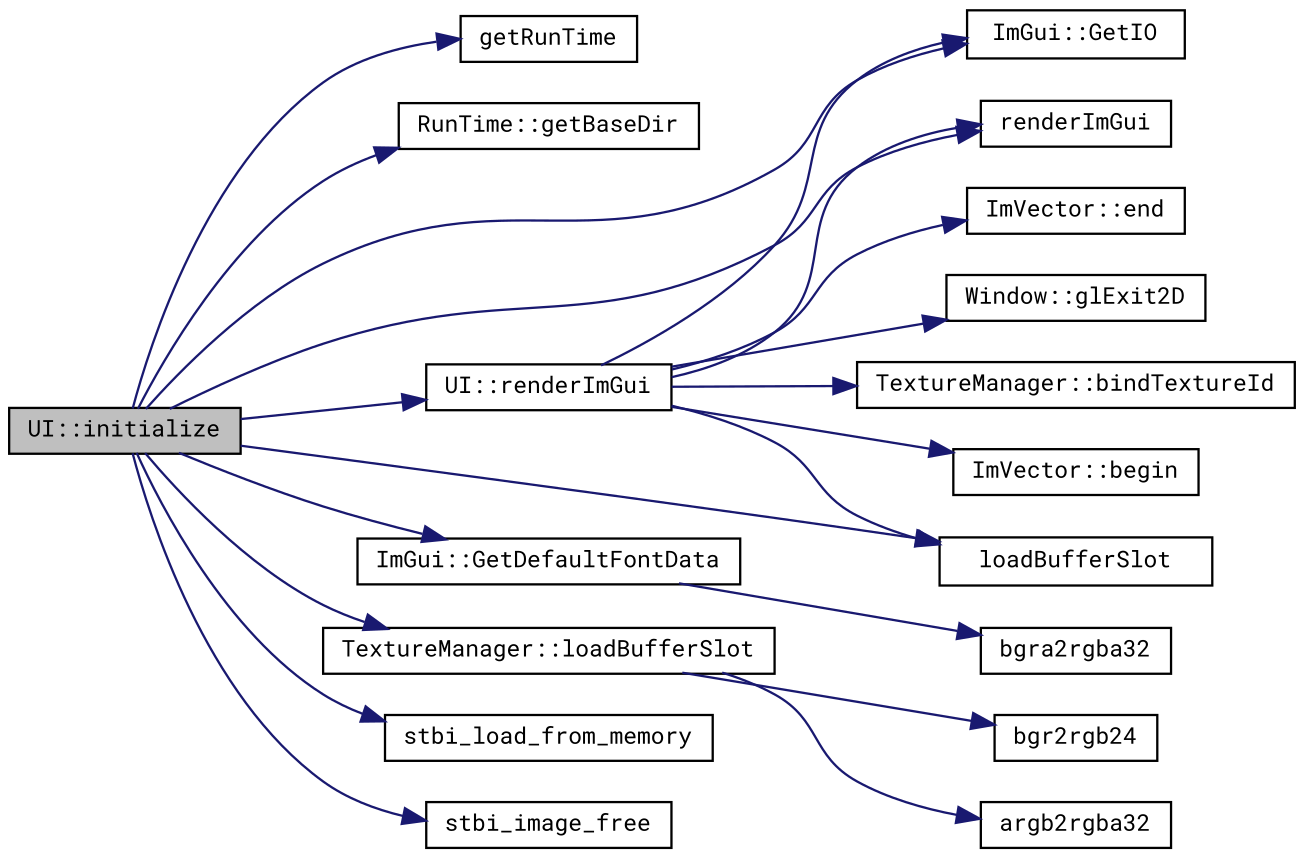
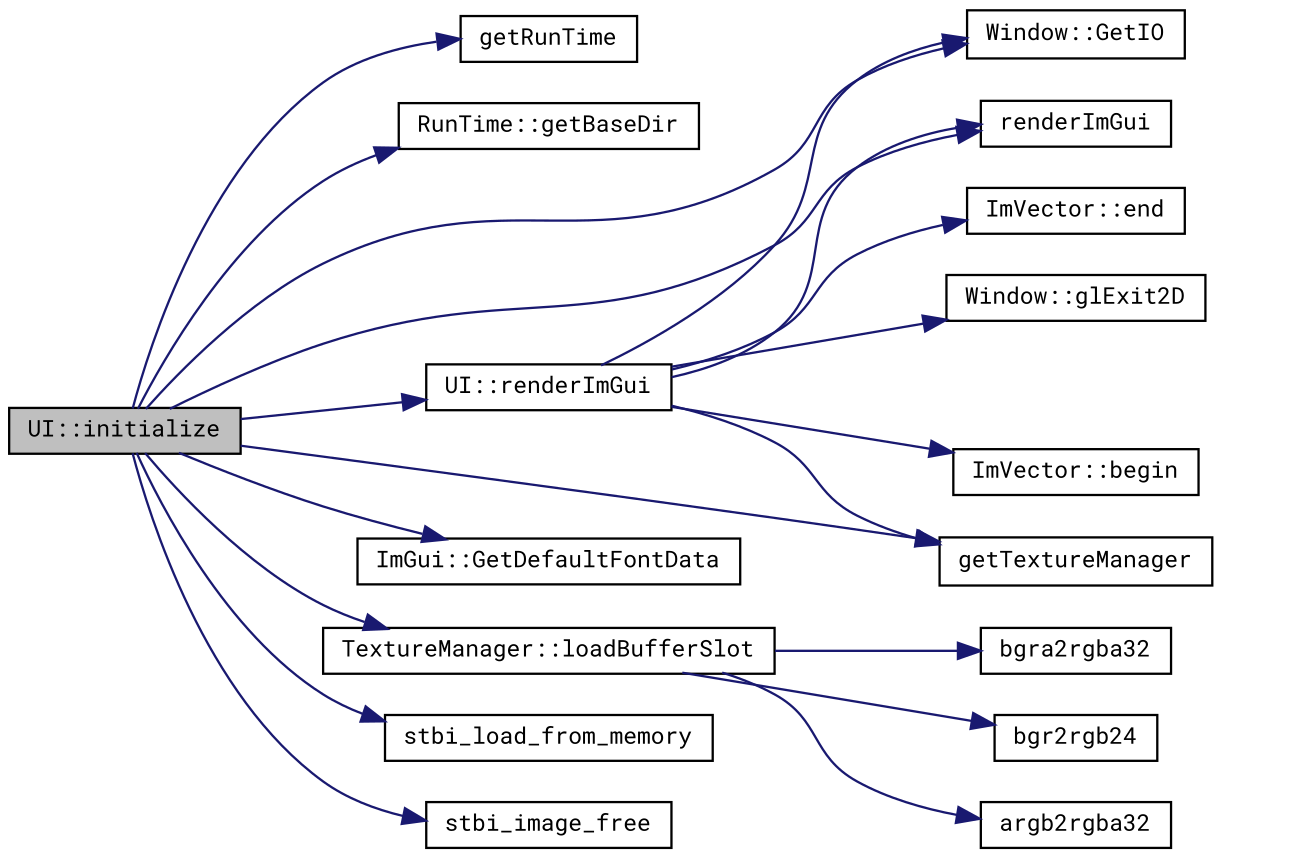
node "ImGui::GetIO": label "ImGui::GetIO" -> "Window::GetIO"
node "TextureManager::bindTextureId": removed
node "loadBufferSlot": label "loadBufferSlot" -> "getTextureManager"
edge "ImGui::GetDefaultFontData" -> "bgra2rgba32": now "TextureManager::loadBufferSlot" -> "bgra2rgba32"
